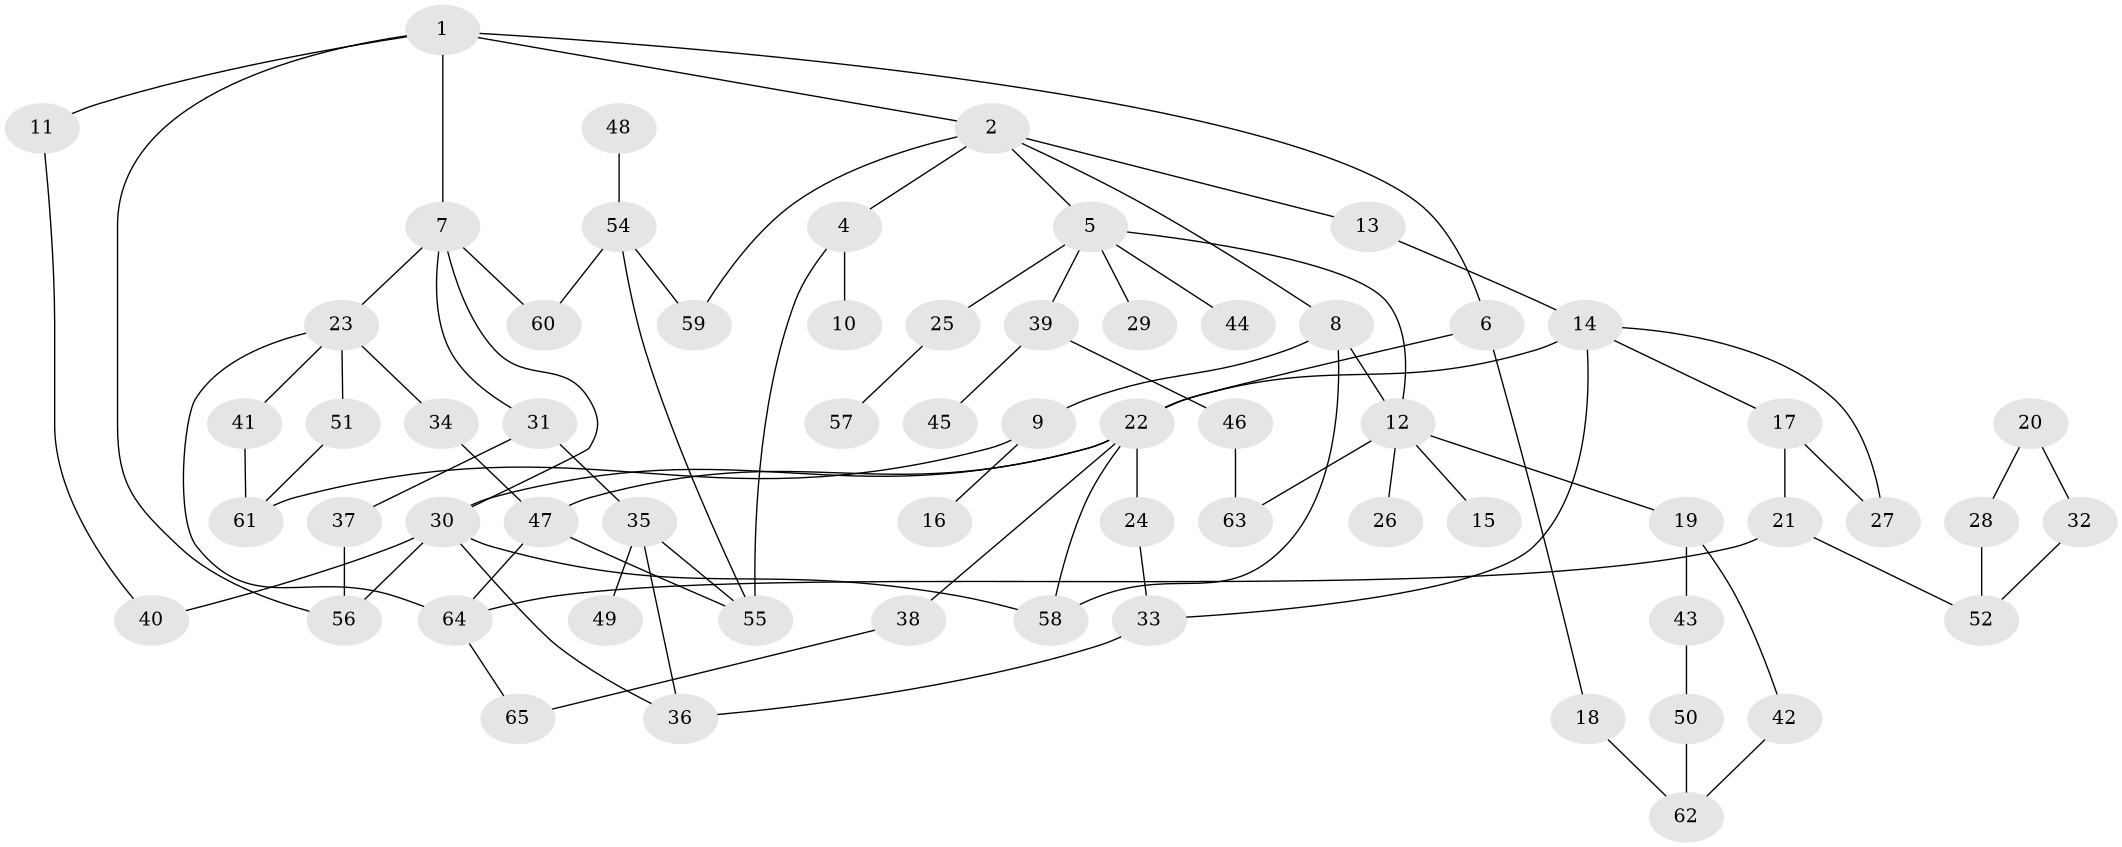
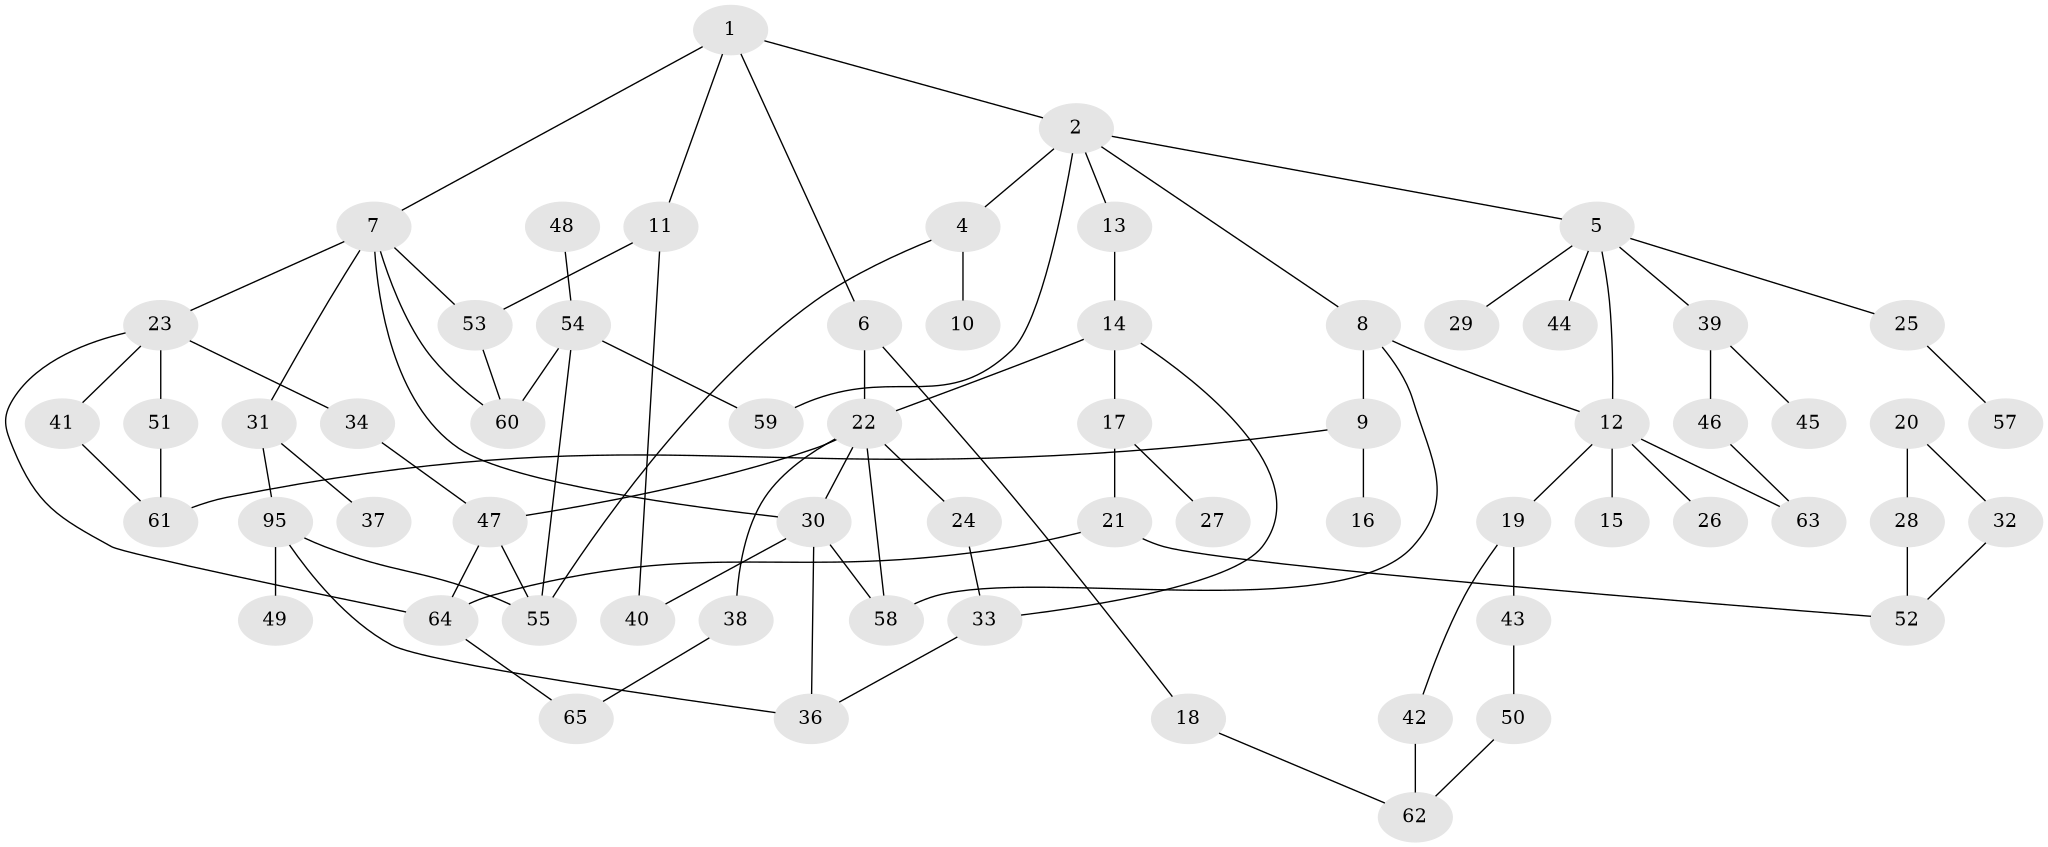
node "53": added
edge "14" -- "27": removed
node "35": label "35" -> "95"
node "56": removed
